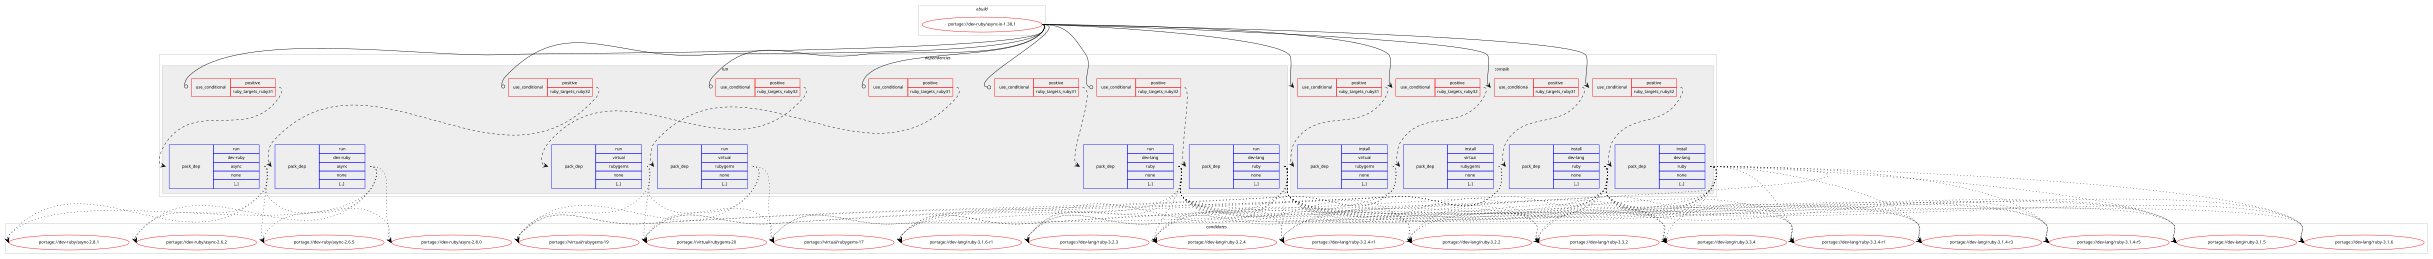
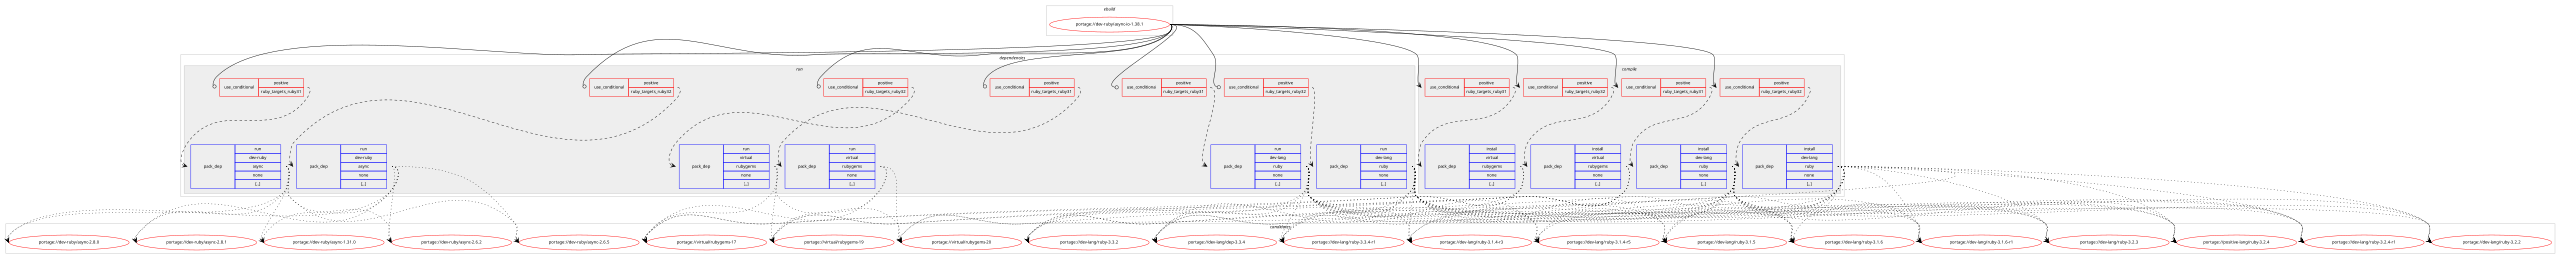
node "portage://dev-ruby/async-1.31.0": added
node "portage://dev-lang/ruby-3.2.4": label "portage://dev-lang/ruby-3.2.4" -> "portage://positive-lang/ruby-3.2.4"
node "portage://dev-lang/ruby-3.3.4": label "portage://dev-lang/ruby-3.3.4" -> "portage://dev-lang/dep-3.3.4"
